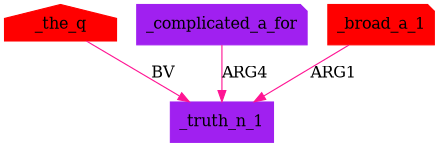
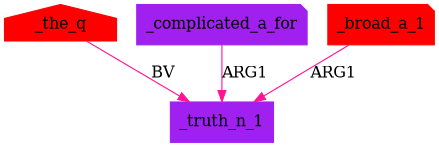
edge "_complicated_a_for" -> "_truth_n_1": label "ARG4" -> "ARG1"
